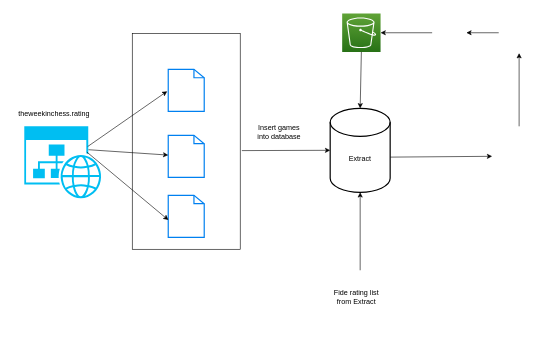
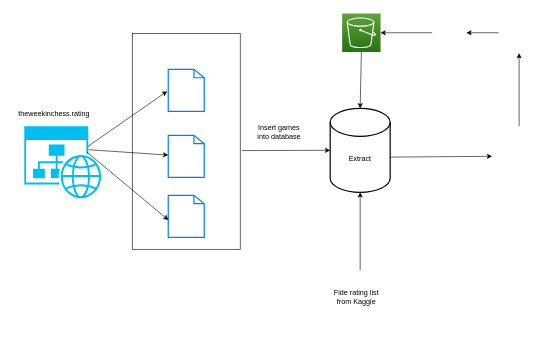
node "Fide rating list from Extract": label "Fide rating list from Extract" -> "Fide rating list from Kaggle"
